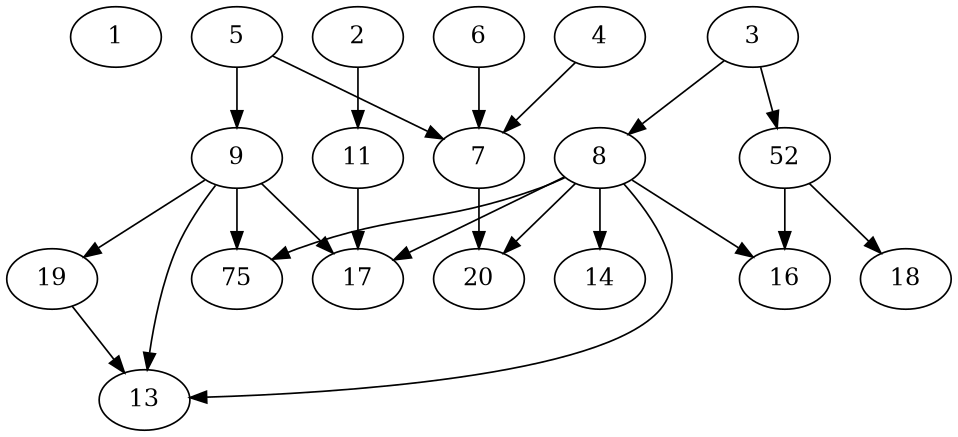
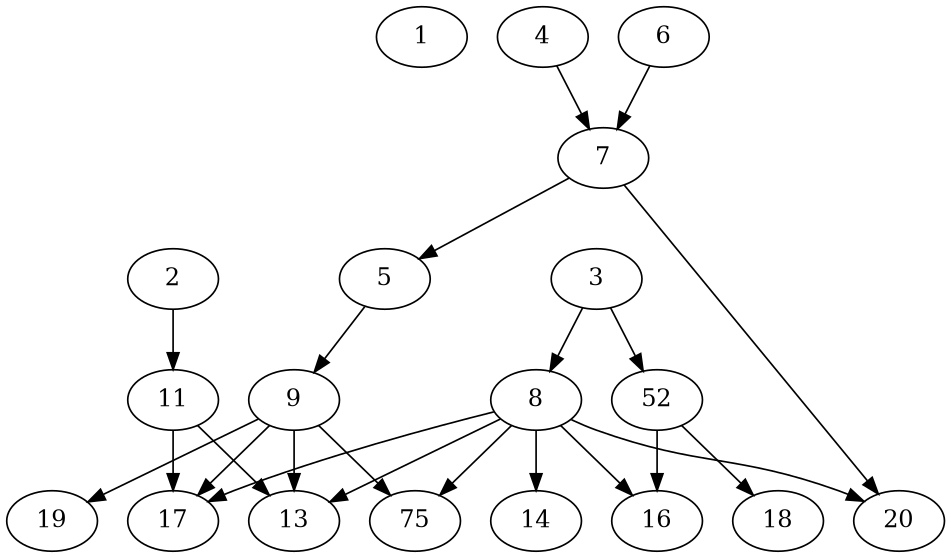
edge "5" -> "7": reversed
edge "19" -> "13": now "11" -> "13"
